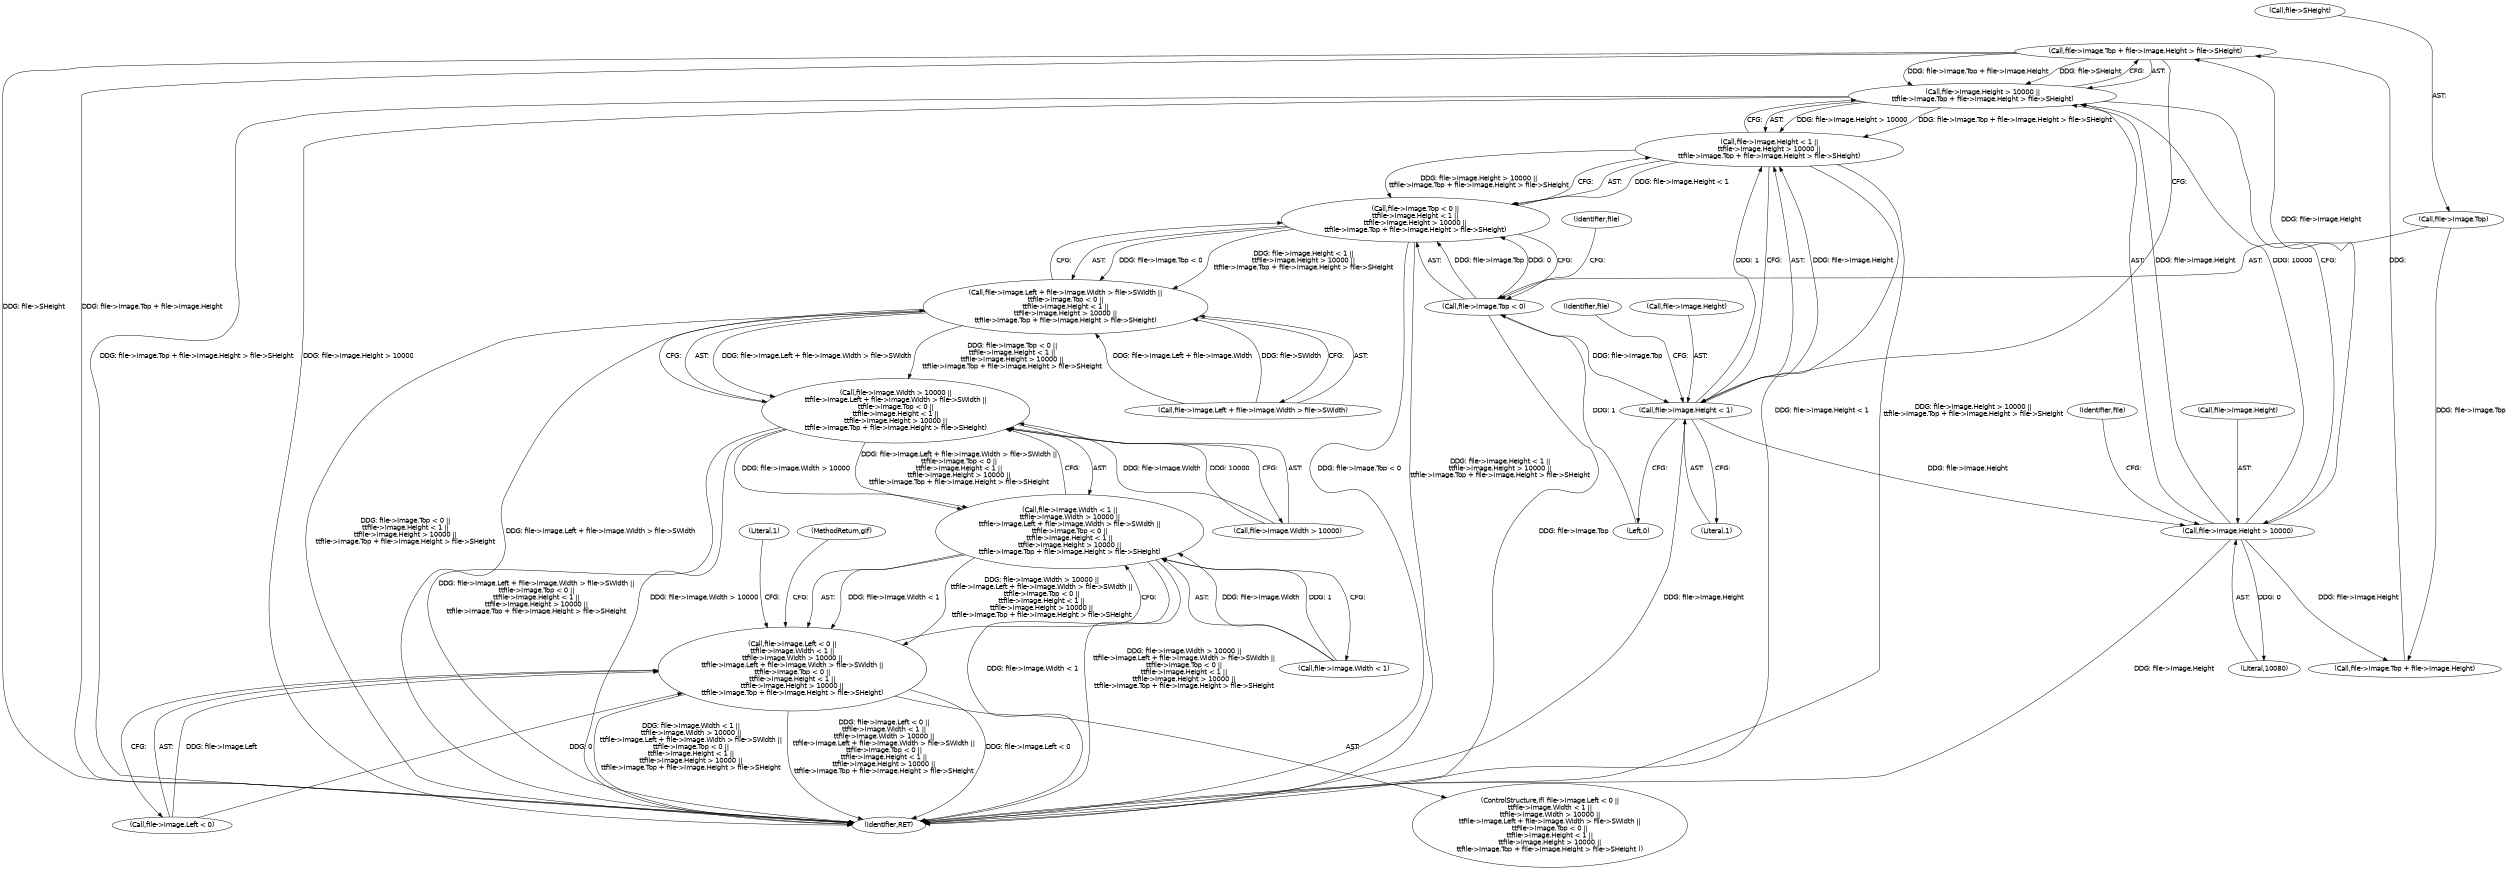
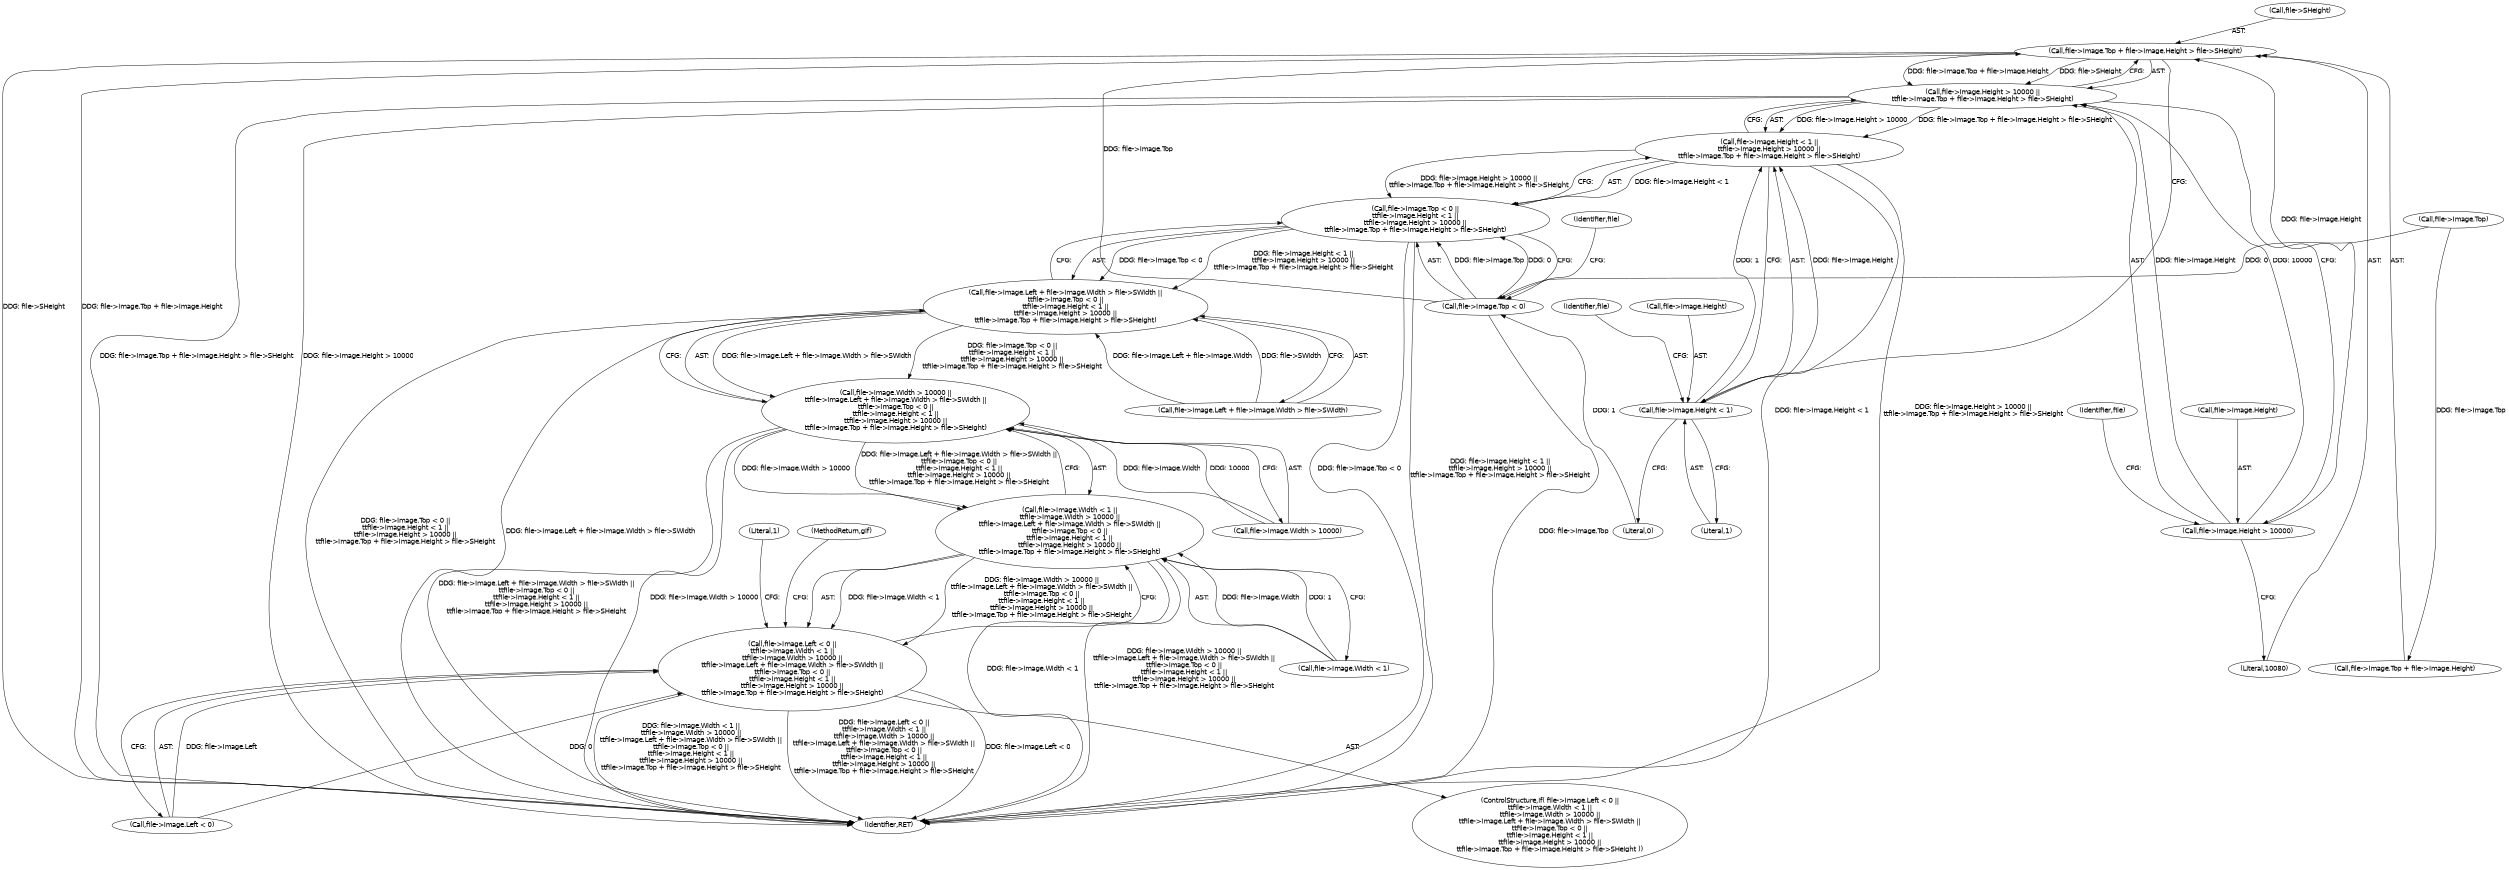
edge "(Call,file->SHeight)" -> "(Call,file->Image.Top)": now "(Call,file->SHeight)" -> "(Call,file->Image.Top + file->Image.Height > file->SHeight)"
edge "(Call,file->Image.Top)" -> "(Call,file->Image.Top < 0)": label "AST: " -> "DDG: 0"
edge "(Call,file->Image.Top + file->Image.Height)" -> "(Call,file->Image.Top + file->Image.Height > file->SHeight)": label "DDG: " -> "AST: "
edge "(Call,file->Image.Top < 0)" -> "(Call,file->Image.Height < 1)": now "(Call,file->Image.Top < 0)" -> "(Call,file->Image.Top + file->Image.Height > file->SHeight)"
edge "(Call,file->Image.Height < 1)" -> "(Call,file->Image.Height > 10000)": removed, label "DDG: file->Image.Height"
node "(Left,0)": label "(Left,0)" -> "(Literal,0)"
edge "(Call,file->Image.Height > 10000)" -> "(Literal,10080)": label "DDG: 0" -> "CFG: "
edge "(Literal,10080)" -> "(Call,file->Image.Height > 10000)": now "(Literal,10080)" -> "(Call,file->Image.Top + file->Image.Height > file->SHeight)"
edge "(Call,file->Image.Height > 10000)" -> "(Call,file->Image.Top + file->Image.Height)": removed, label "DDG: file->Image.Height"
edge "(Call,file->Image.Height < 1)" -> "(Identifier,RET)": removed, label "DDG: file->Image.Height"
edge "(Call,file->Image.Height > 10000)" -> "(Identifier,RET)": removed, label "DDG: file->Image.Height"
